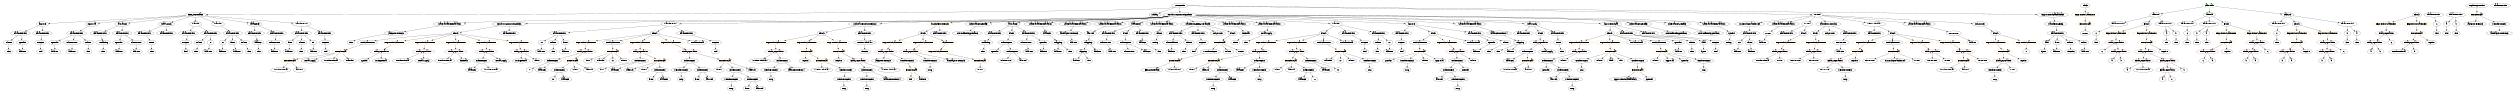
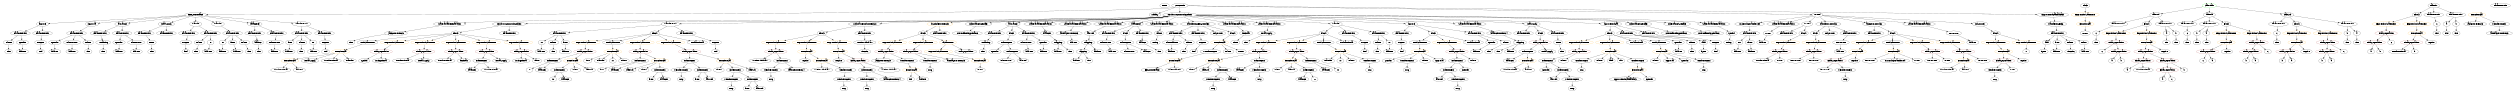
node "Enter": added
node "safeDiv": added
node "TupleExpression": removed
node "transferAnyERC20Transfer": label "transferAnyERC20Transfer" -> "transferAnyERC20Token"
node "weiToWithdraw": label "weiToWithdraw" -> "acceptOwnership"
node "UnaryOperation": added
